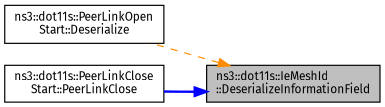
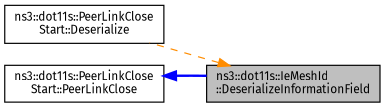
node "ns3::dot11s::PeerLinkOpen Start::Deserialize": label "ns3::dot11s::PeerLinkOpen Start::Deserialize" -> "ns3::dot11s::PeerLinkClose Start::Deserialize"
edge "ns3::dot11s::PeerLinkClose Start::PeerLinkClose" -> "ns3::dot11s::IeMeshId ::DeserializeInformationField": reversed
